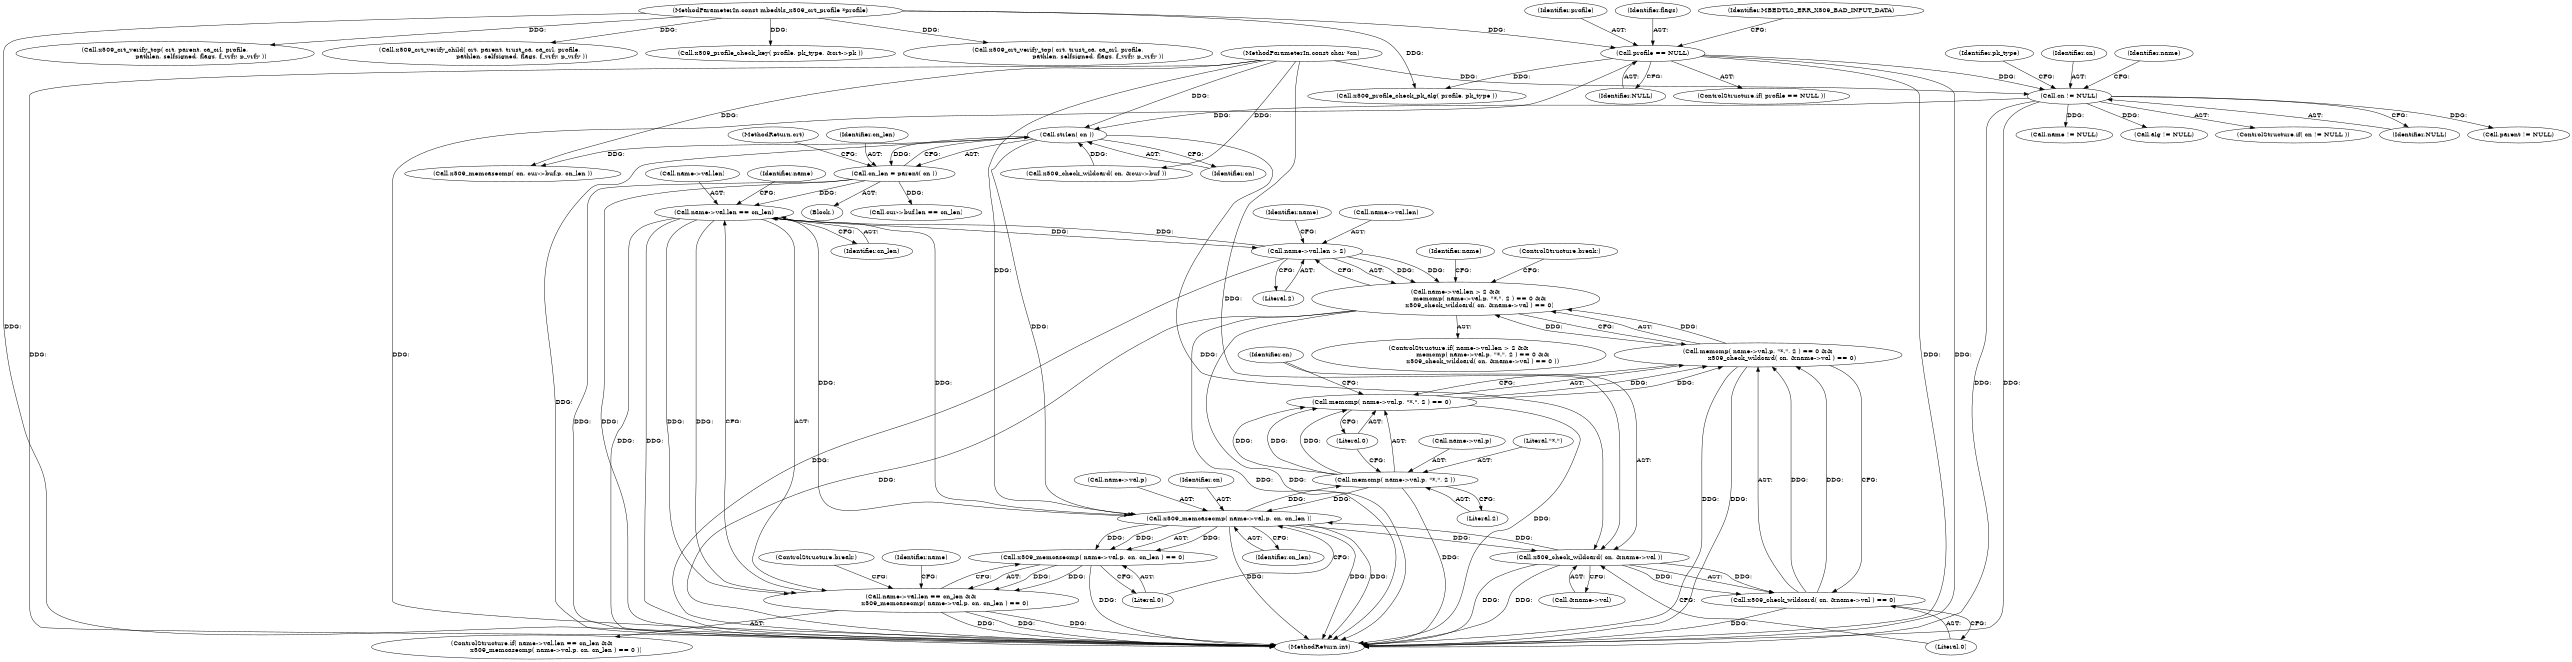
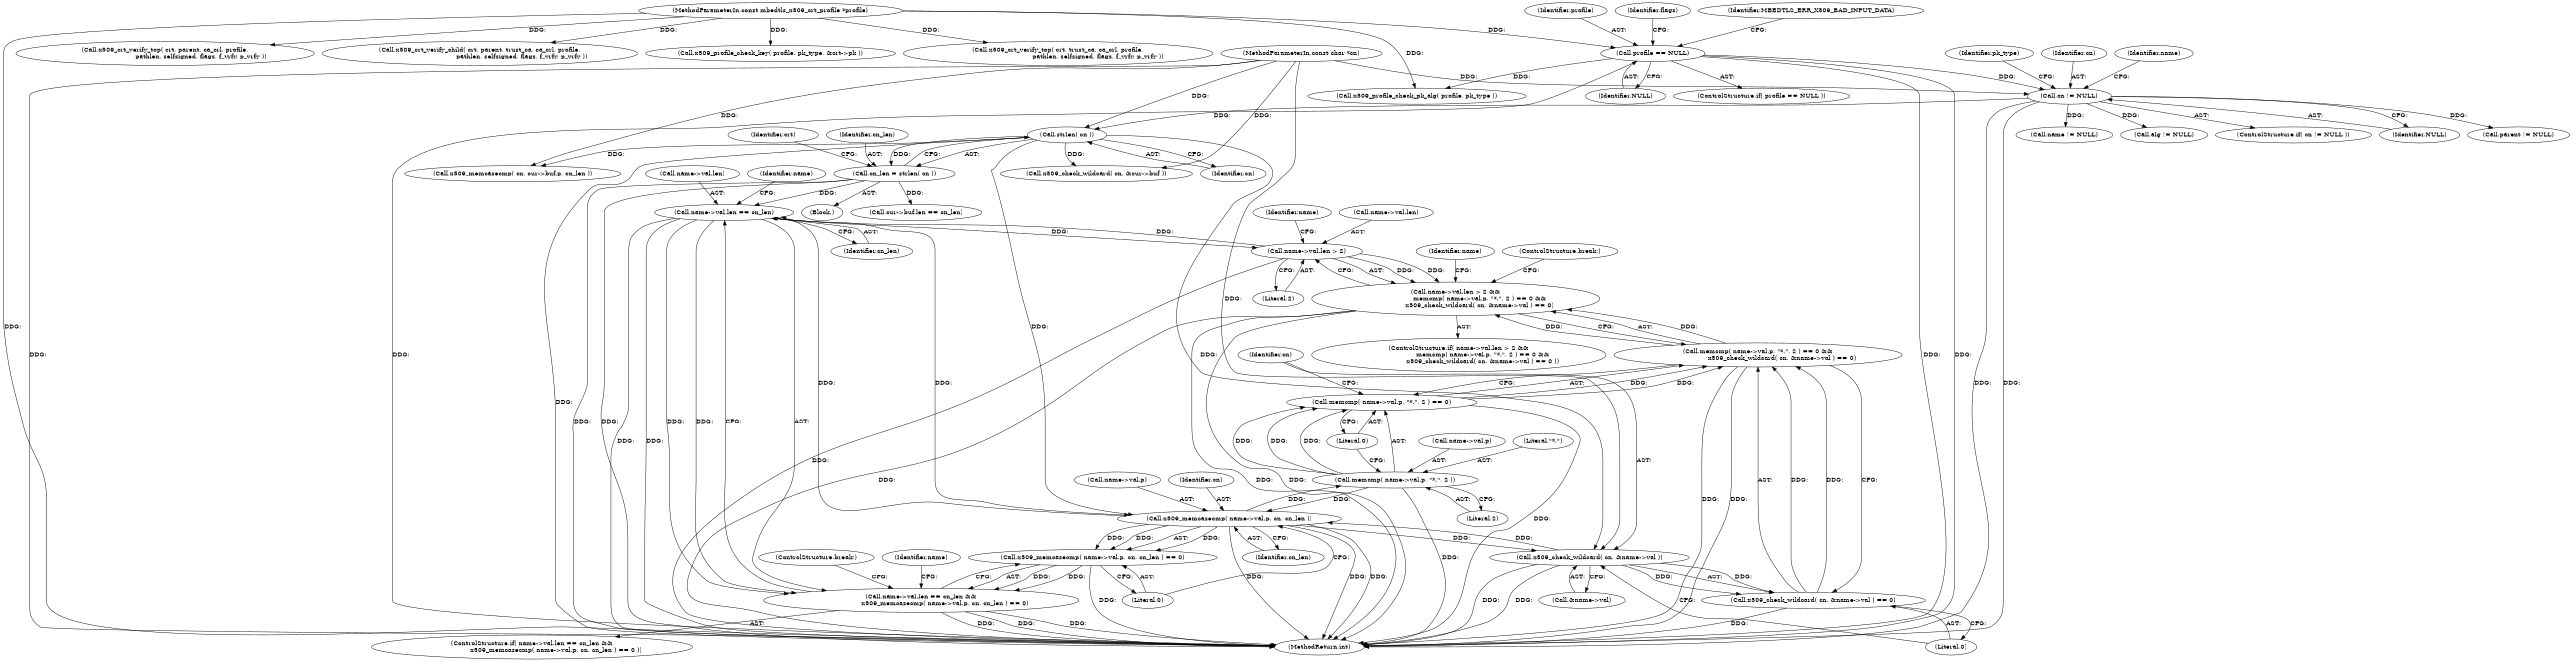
edge "(Identifier,flags)" -> "(Call,profile == NULL)": label "AST: " -> "CFG: "
node "(MethodReturn,crt)": label "(MethodReturn,crt)" -> "(Identifier,crt)"
edge "(Call,x509_check_wildcard( cn, &cur->buf ))" -> "(Call,strlen( cn ))": reversed
node "(Call,cn_len = parent( cn ))": label "(Call,cn_len = parent( cn ))" -> "(Call,cn_len = strlen( cn ))"
edge "(MethodParameterIn,const char *cn)" -> "(Call,x509_memcasecmp( name->val.p, cn, cn_len ))": removed, label "DDG:"
